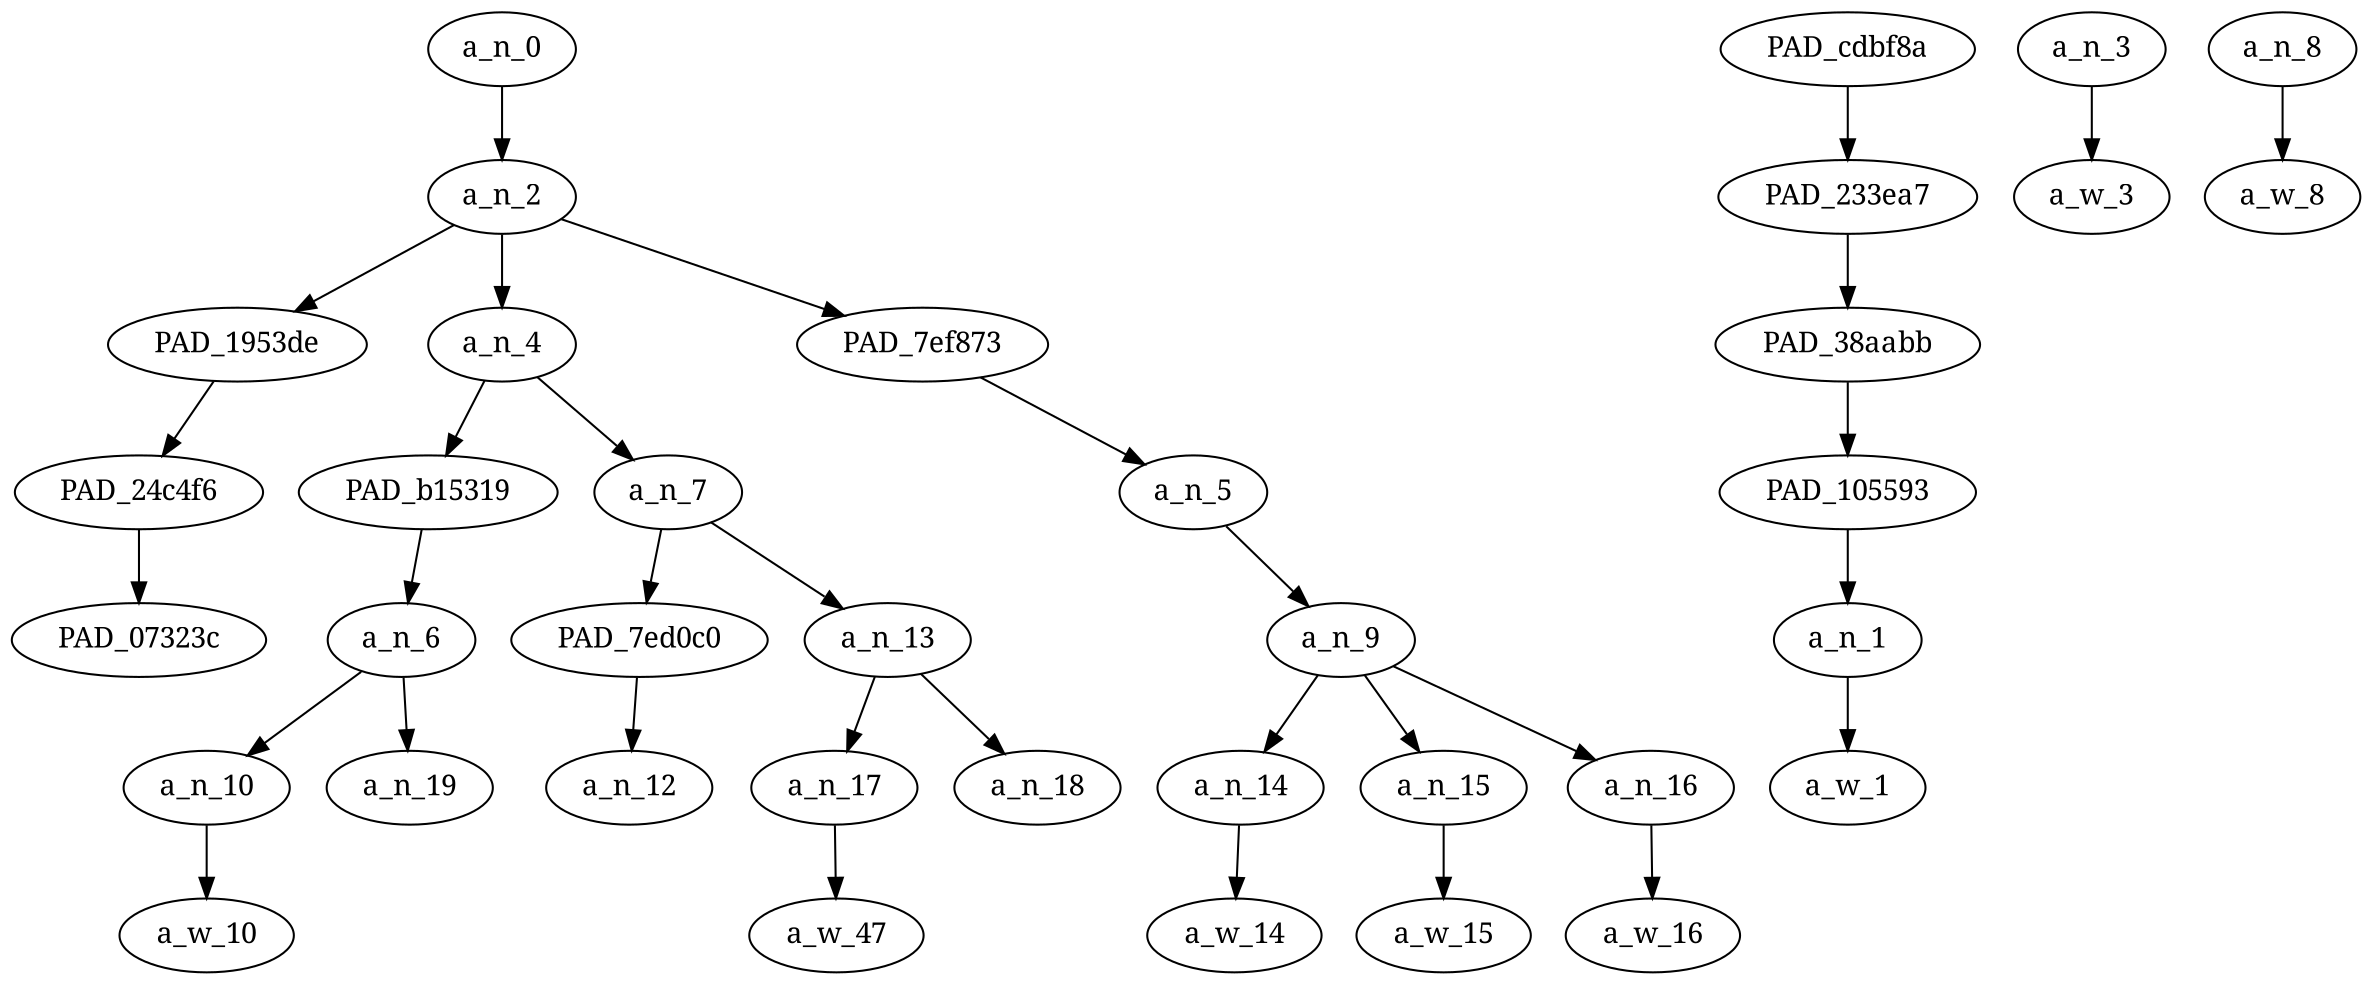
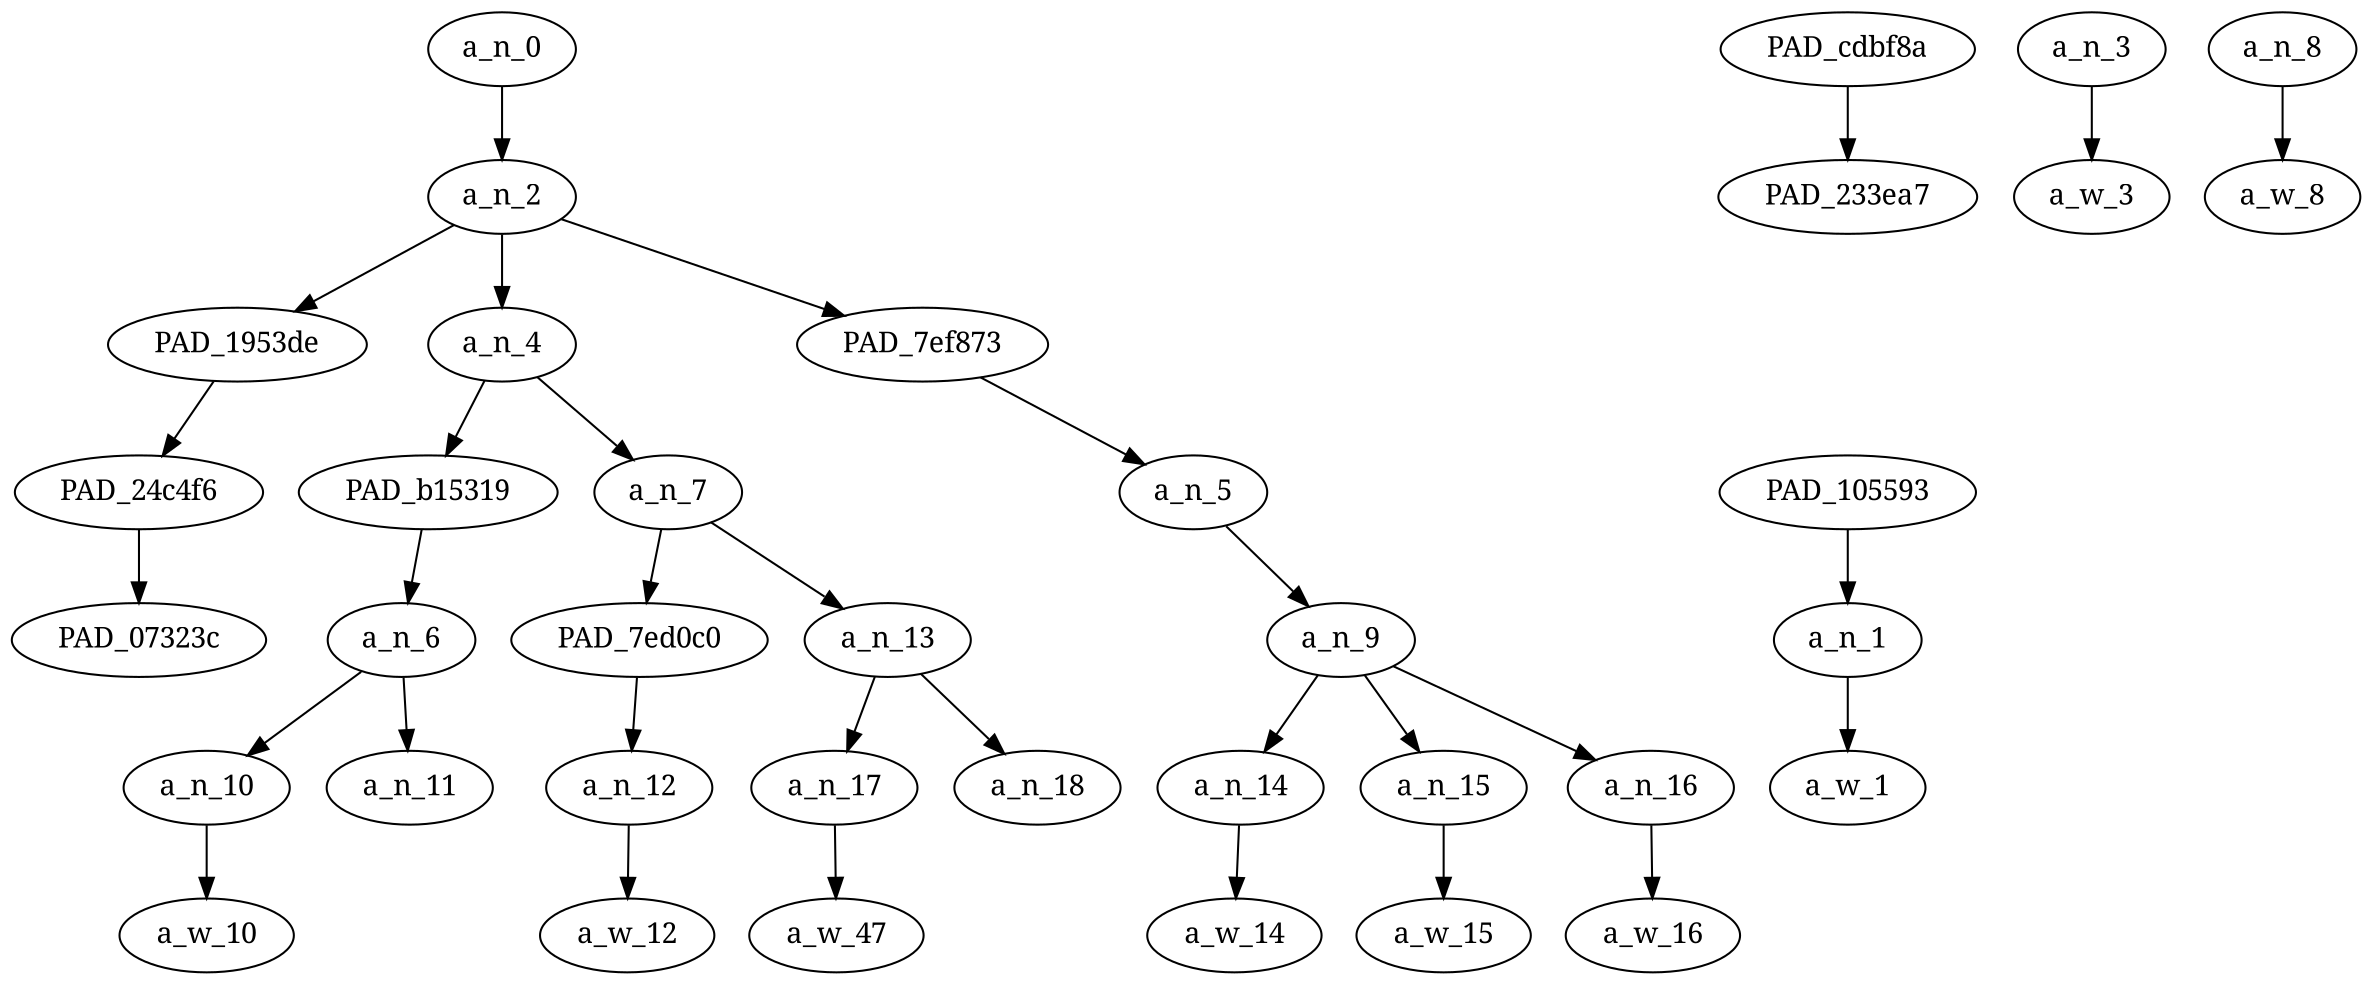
node "PAD_38aabb": removed
node "a_n_19": label "a_n_19" -> "a_n_11"
node "a_w_12": added
